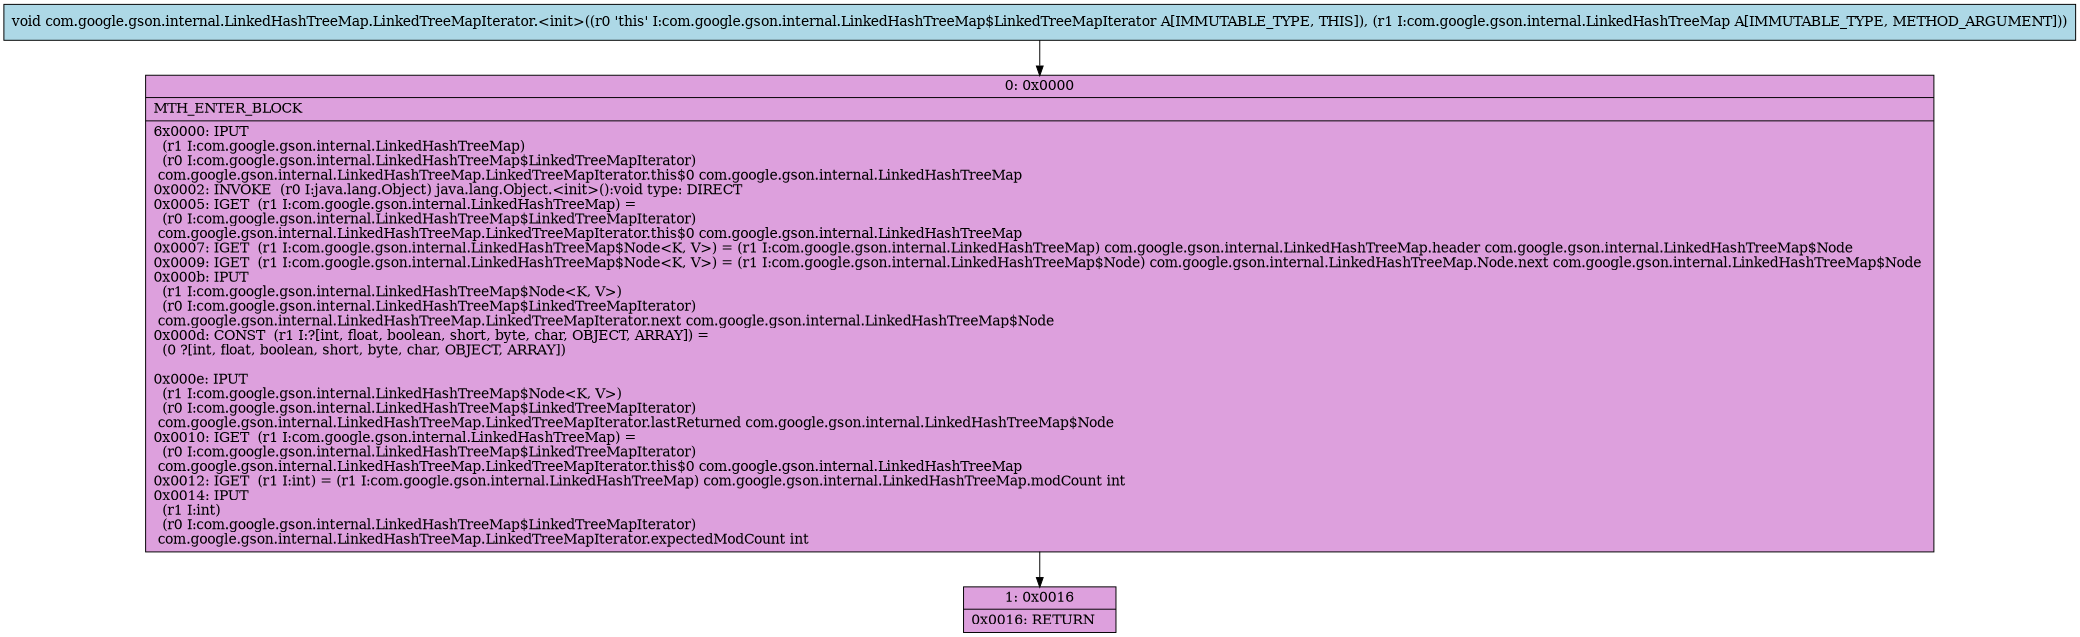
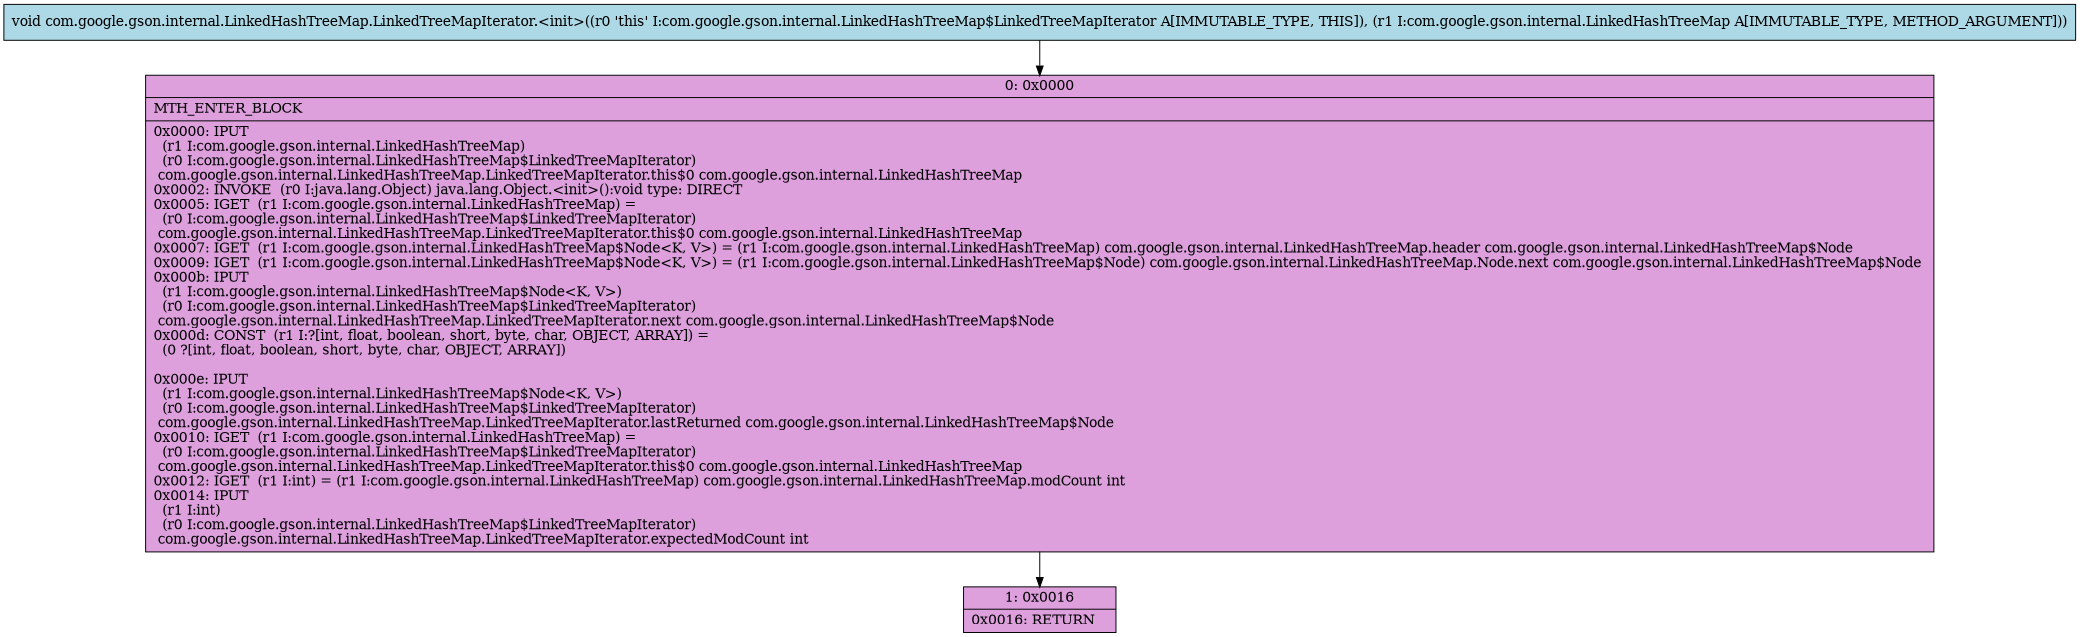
node "0: 0x0000": text "6x0000: IPUT" -> "0x0000: IPUT"
